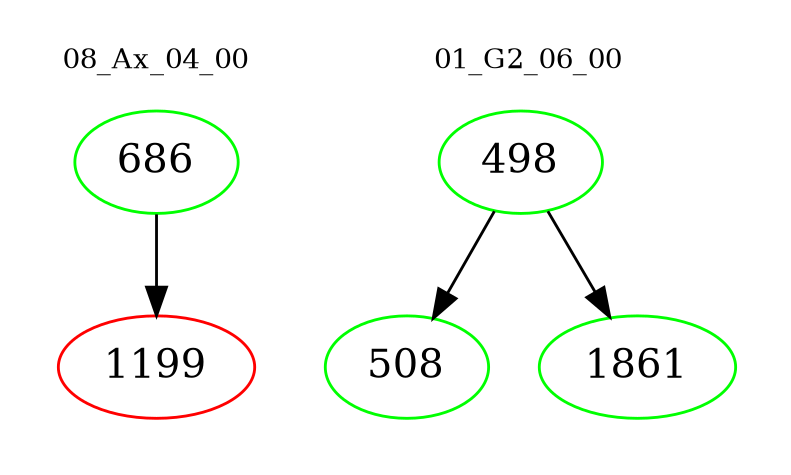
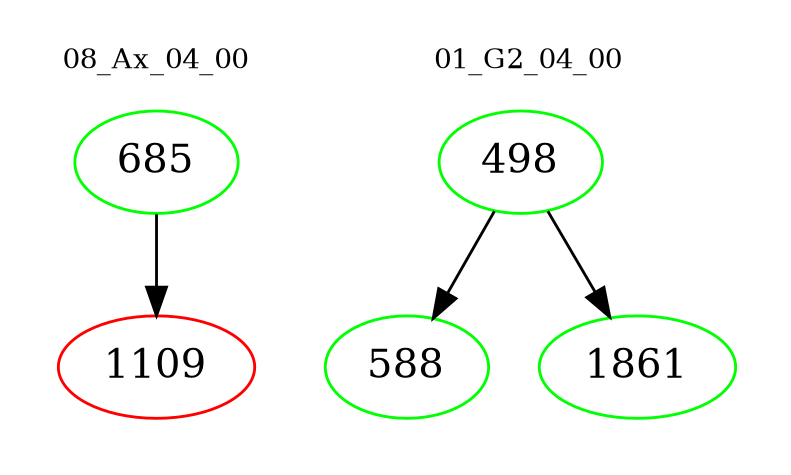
cluster "01_G2_06_00": label "01_G2_06_00" -> "01_G2_04_00"
node "686": label "686" -> "685"
node "1199": label "1199" -> "1109"
node "508": label "508" -> "588"
